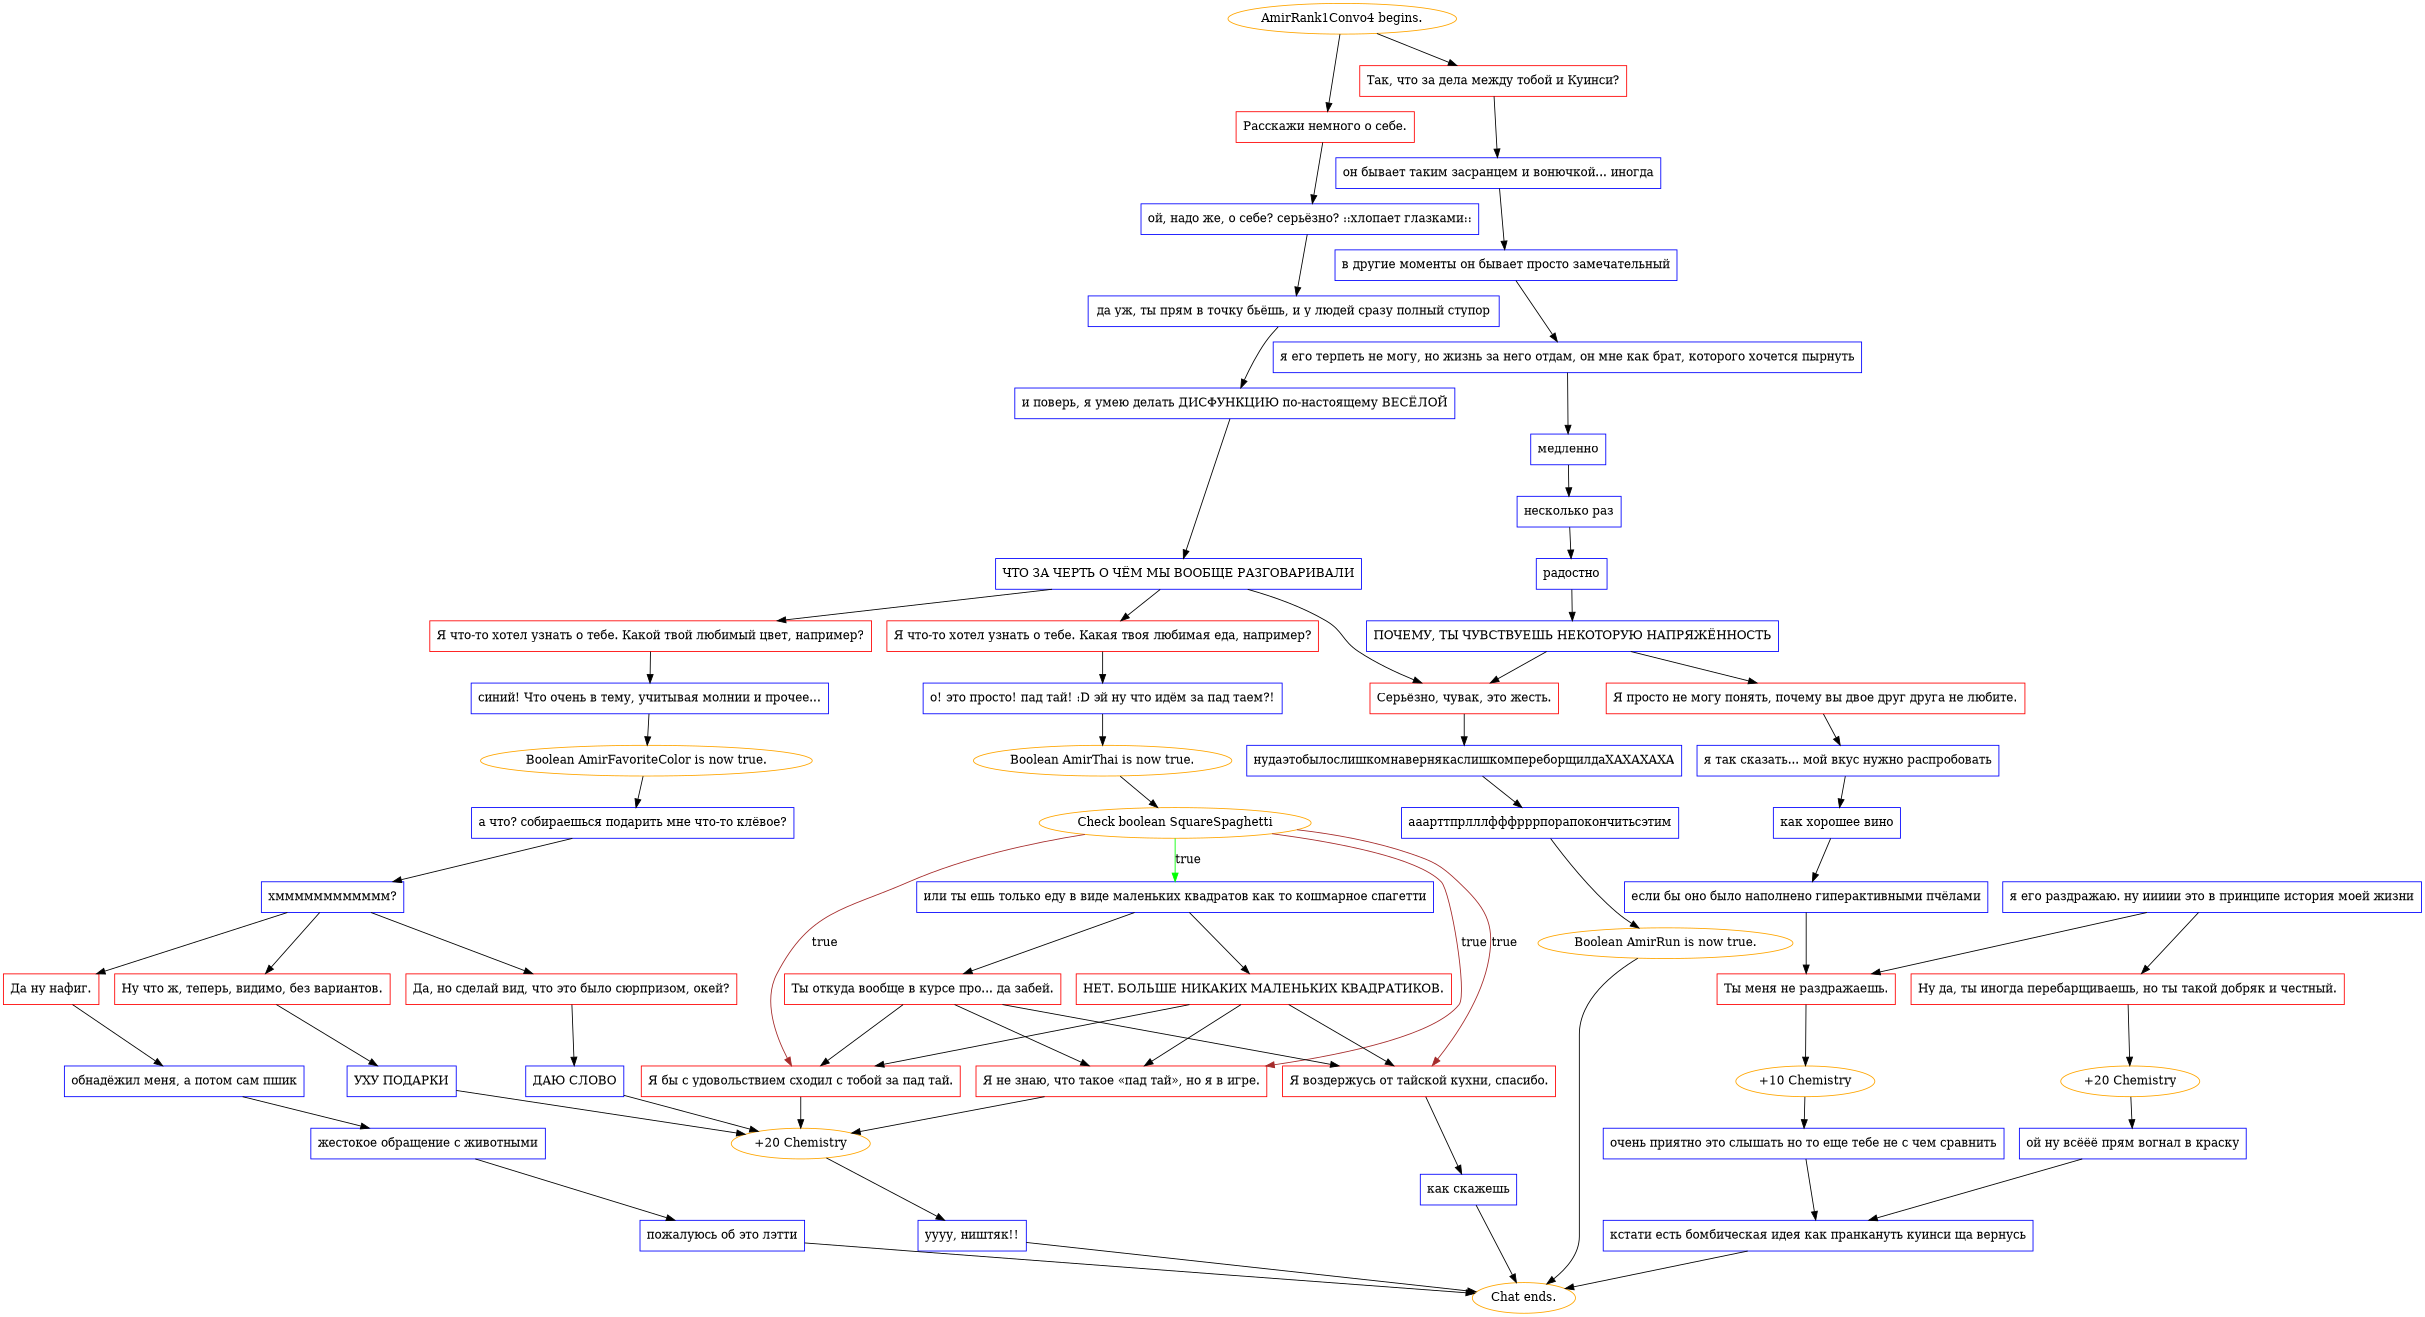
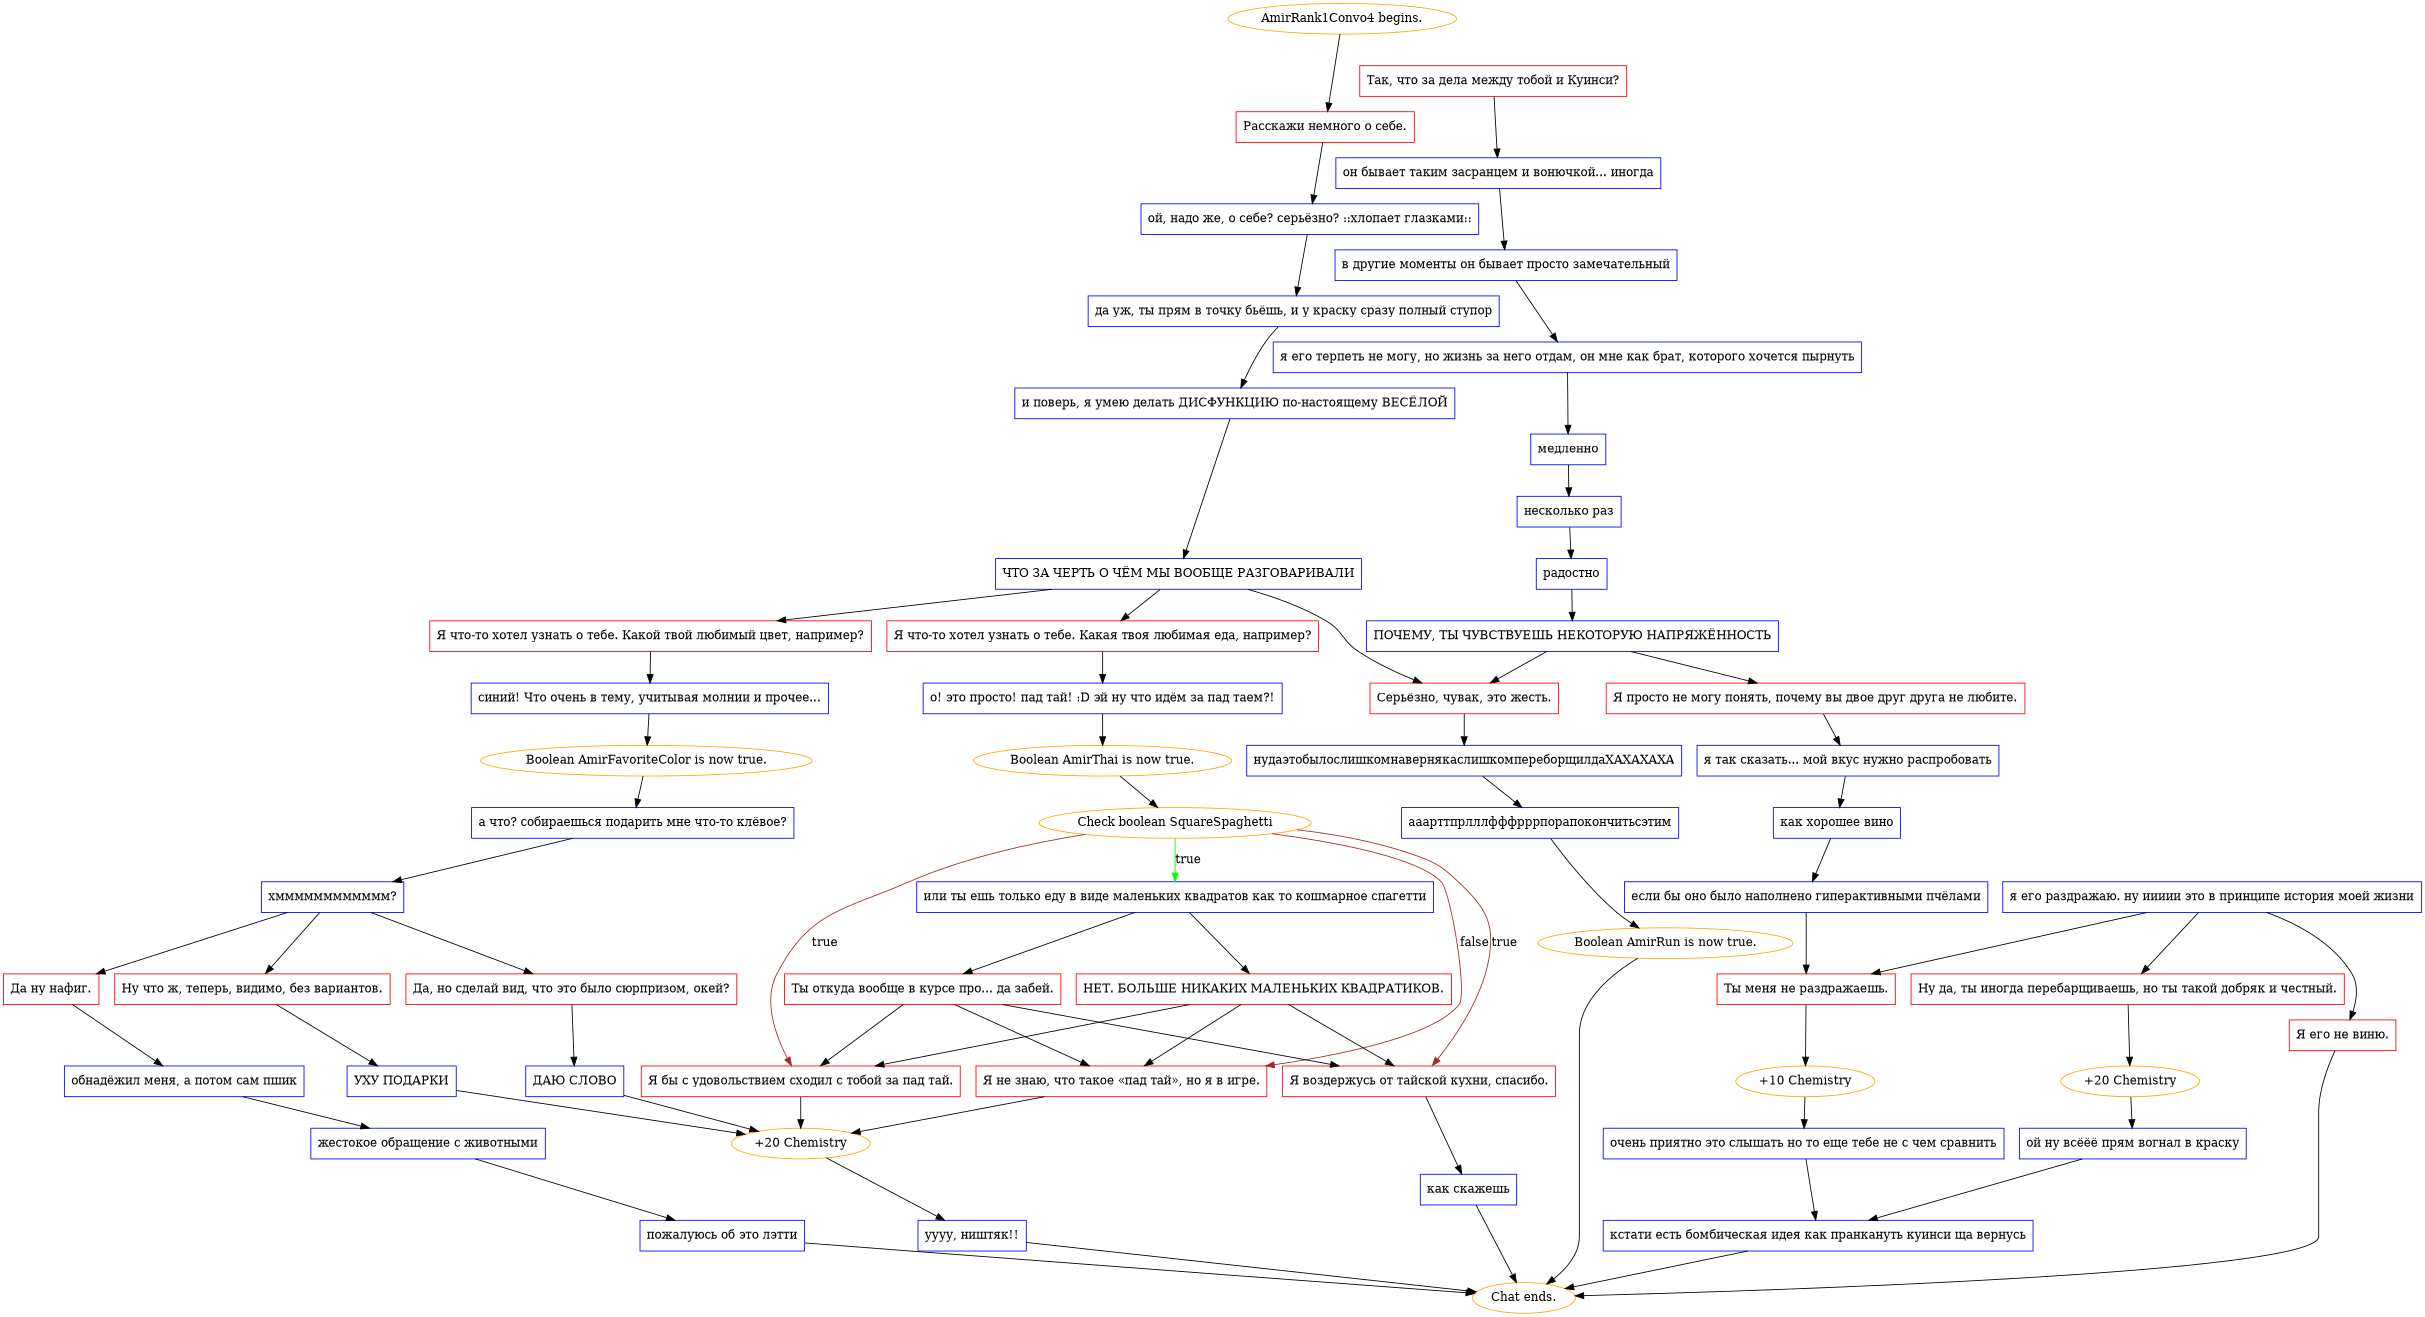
edge "AmirRank1Convo4 begins." -> "Так, что за дела между тобой и Куинси?": removed
node "да уж, ты прям в точку бьёшь, и у людей сразу полный ступор": label "да уж, ты прям в точку бьёшь, и у людей сразу полный ступор" -> "да уж, ты прям в точку бьёшь, и у краску сразу полный ступор"
edge "Check boolean SquareSpaghetti" -> "Я не знаю, что такое «пад тай», но я в игре.": label "true" -> "false"
node "Я его не виню.": added
